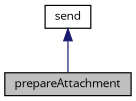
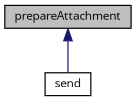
edge "prepareAttachment" -> "send": reversed
